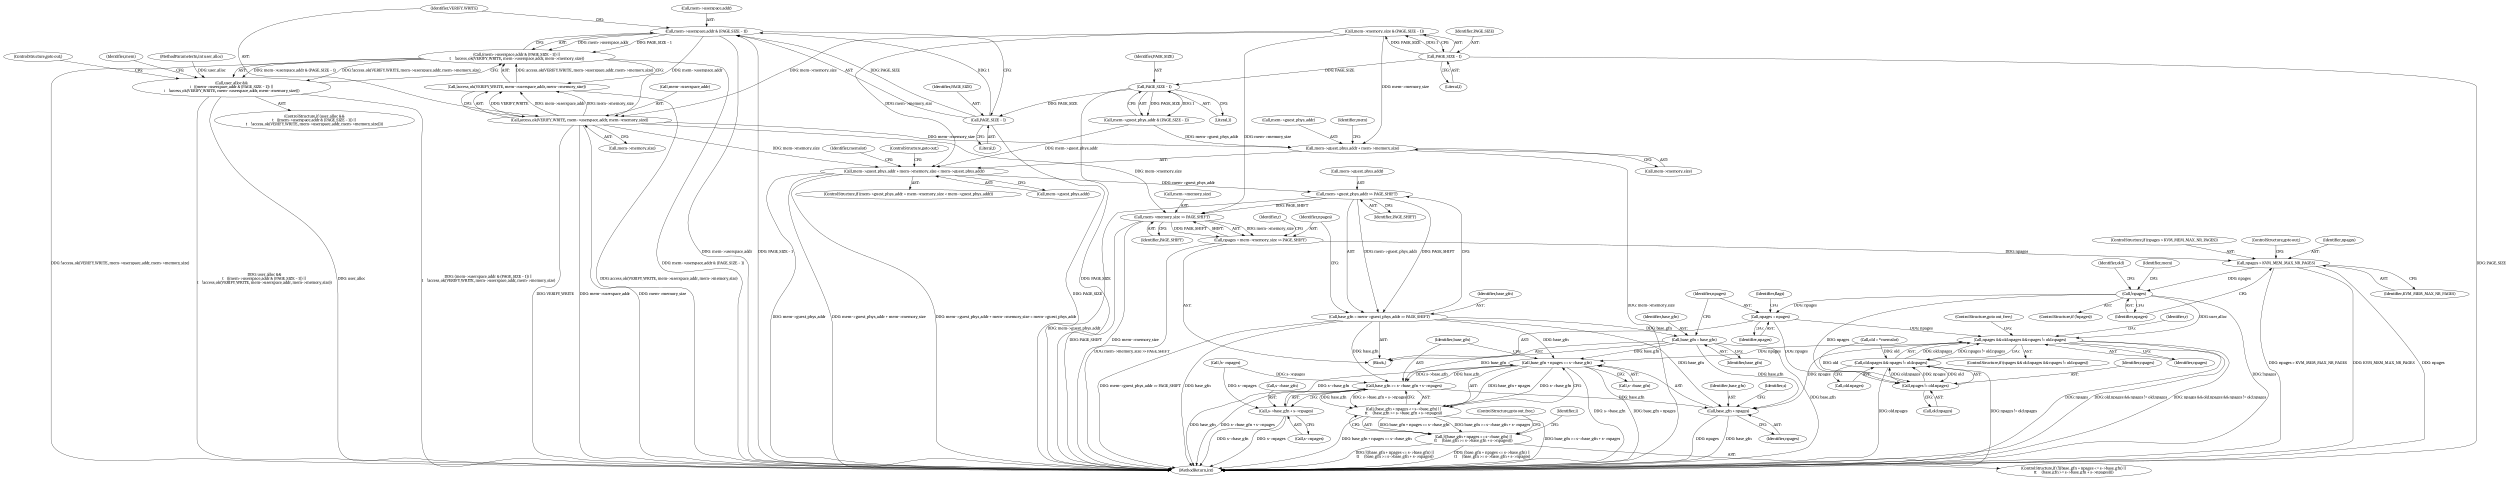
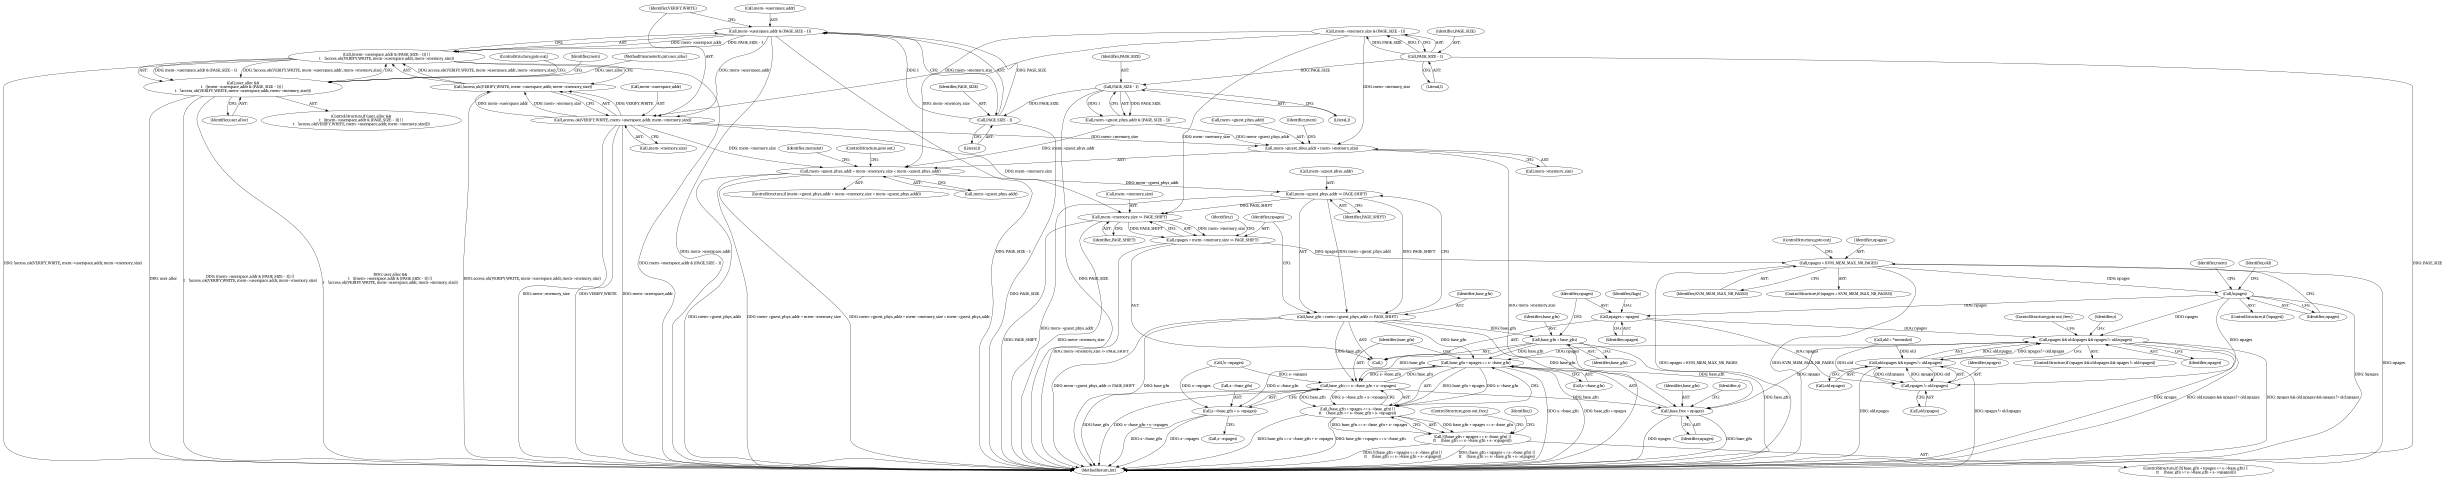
node "(Identifier,user_alloc)": added
edge "(Call,npages = mem->memory_size >> PAGE_SHIFT)" -> "(Call,mem->memory_size >> PAGE_SHIFT)": label "SHIFT: " -> "CFG: "
edge "(ControlStructure,if (npages > KVM_MEM_MAX_NR_PAGES))" -> "(Call,npages > KVM_MEM_MAX_NR_PAGES)": reversed
edge "(Call,!npages)" -> "(Call,npages && old.npages && npages != old.npages)": label "DDG: user_alloc" -> "DDG: npages"
node "(Block,)": label "(Block,)" -> "(Call,)"
node "(Call,base_gfn + npages)": label "(Call,base_gfn + npages)" -> "(Call,base_free + npages)"
edge "(Call,s->npages)" -> "(Call,s->base_gfn + s->npages)": removed, label "AST:"
